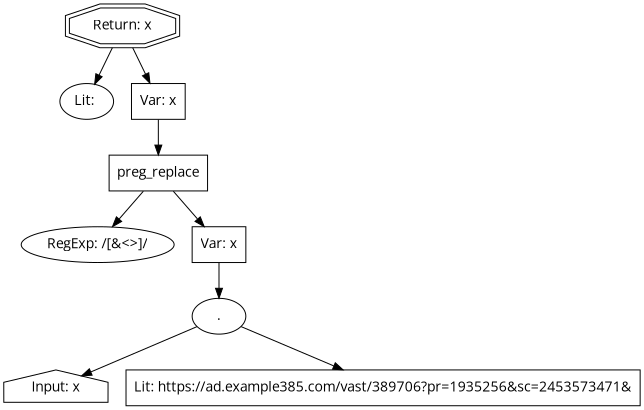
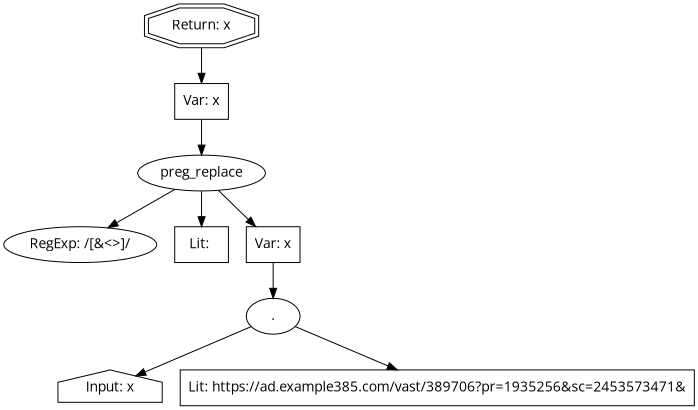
edge "Return: x" -> "Lit:": now "preg_replace" -> "Lit:"
node "Lit:": shape ellipse -> box
node "preg_replace": shape box -> ellipse
